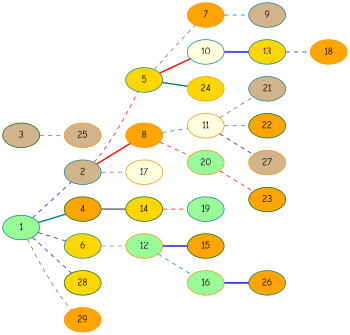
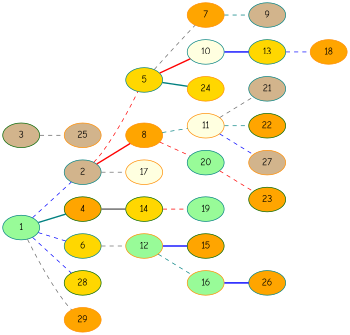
node "20": color darkorange -> teal
